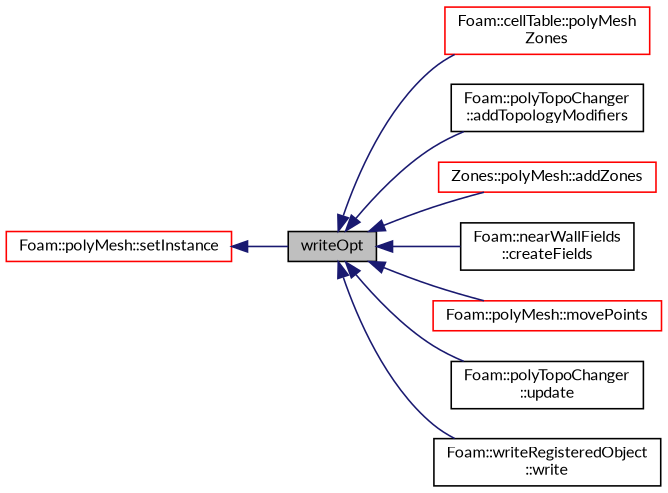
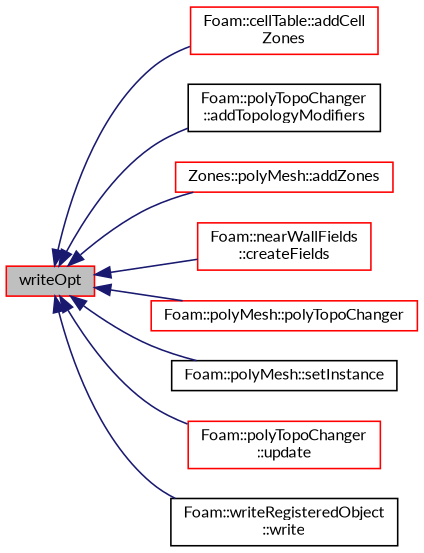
node "Foam::cellTable::polyMesh Zones": label "Foam::cellTable::polyMesh Zones" -> "Foam::cellTable::addCell Zones"
node "Foam::polyMesh::setInstance": color red -> black
edge "writeOpt" -> "Foam::polyMesh::setInstance": reversed
node "writeOpt": color black -> red
node "Foam::nearWallFields ::createFields": color black -> red
node "Foam::polyMesh::movePoints": label "Foam::polyMesh::movePoints" -> "Foam::polyMesh::polyTopoChanger"
node "Foam::polyTopoChanger ::update": color black -> red
